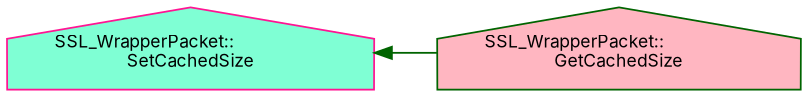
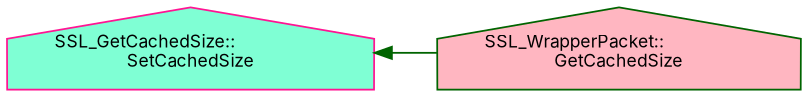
node "SSL_WrapperPacket:: SetCachedSize": label "SSL_WrapperPacket:: SetCachedSize" -> "SSL_GetCachedSize:: SetCachedSize"
